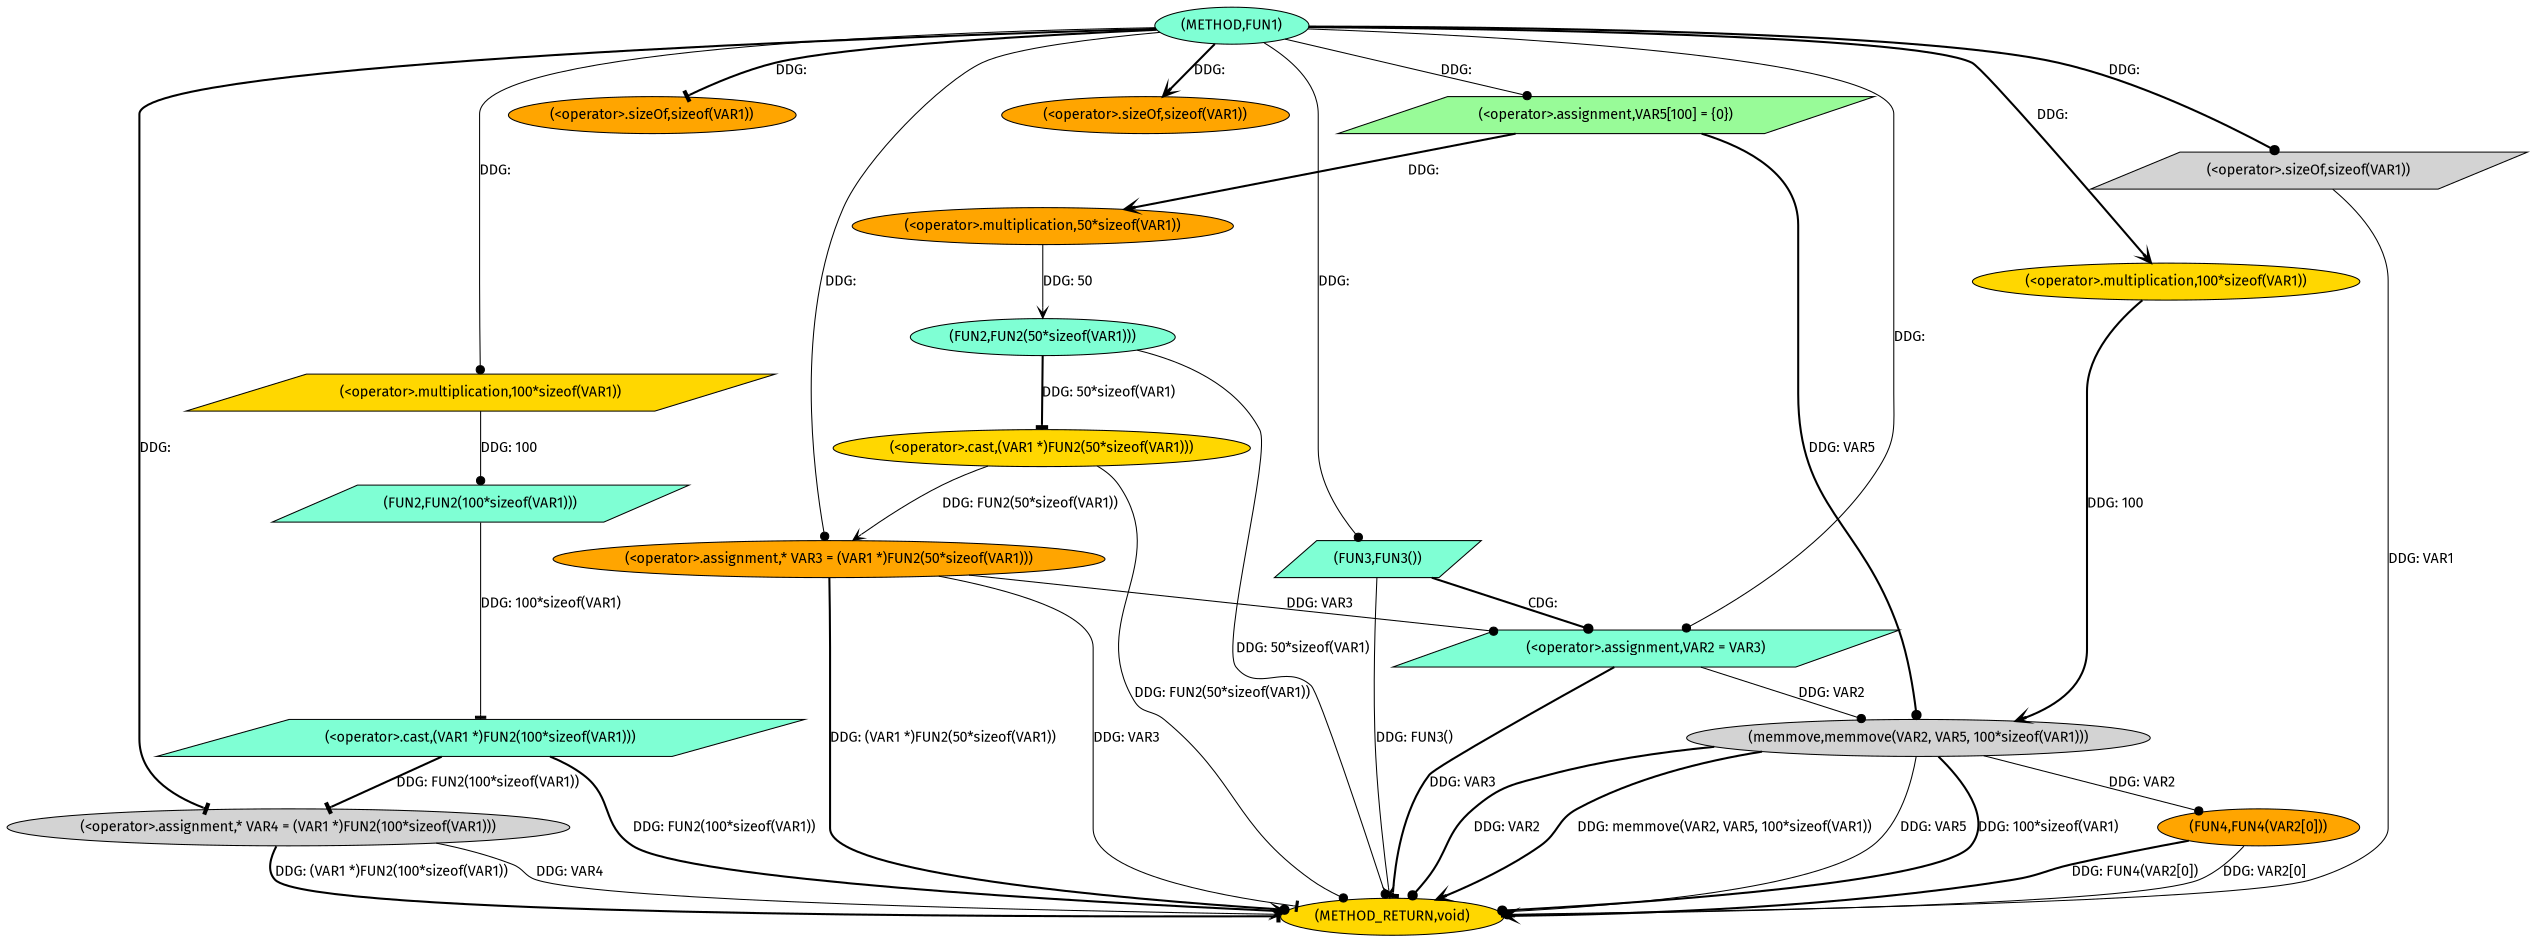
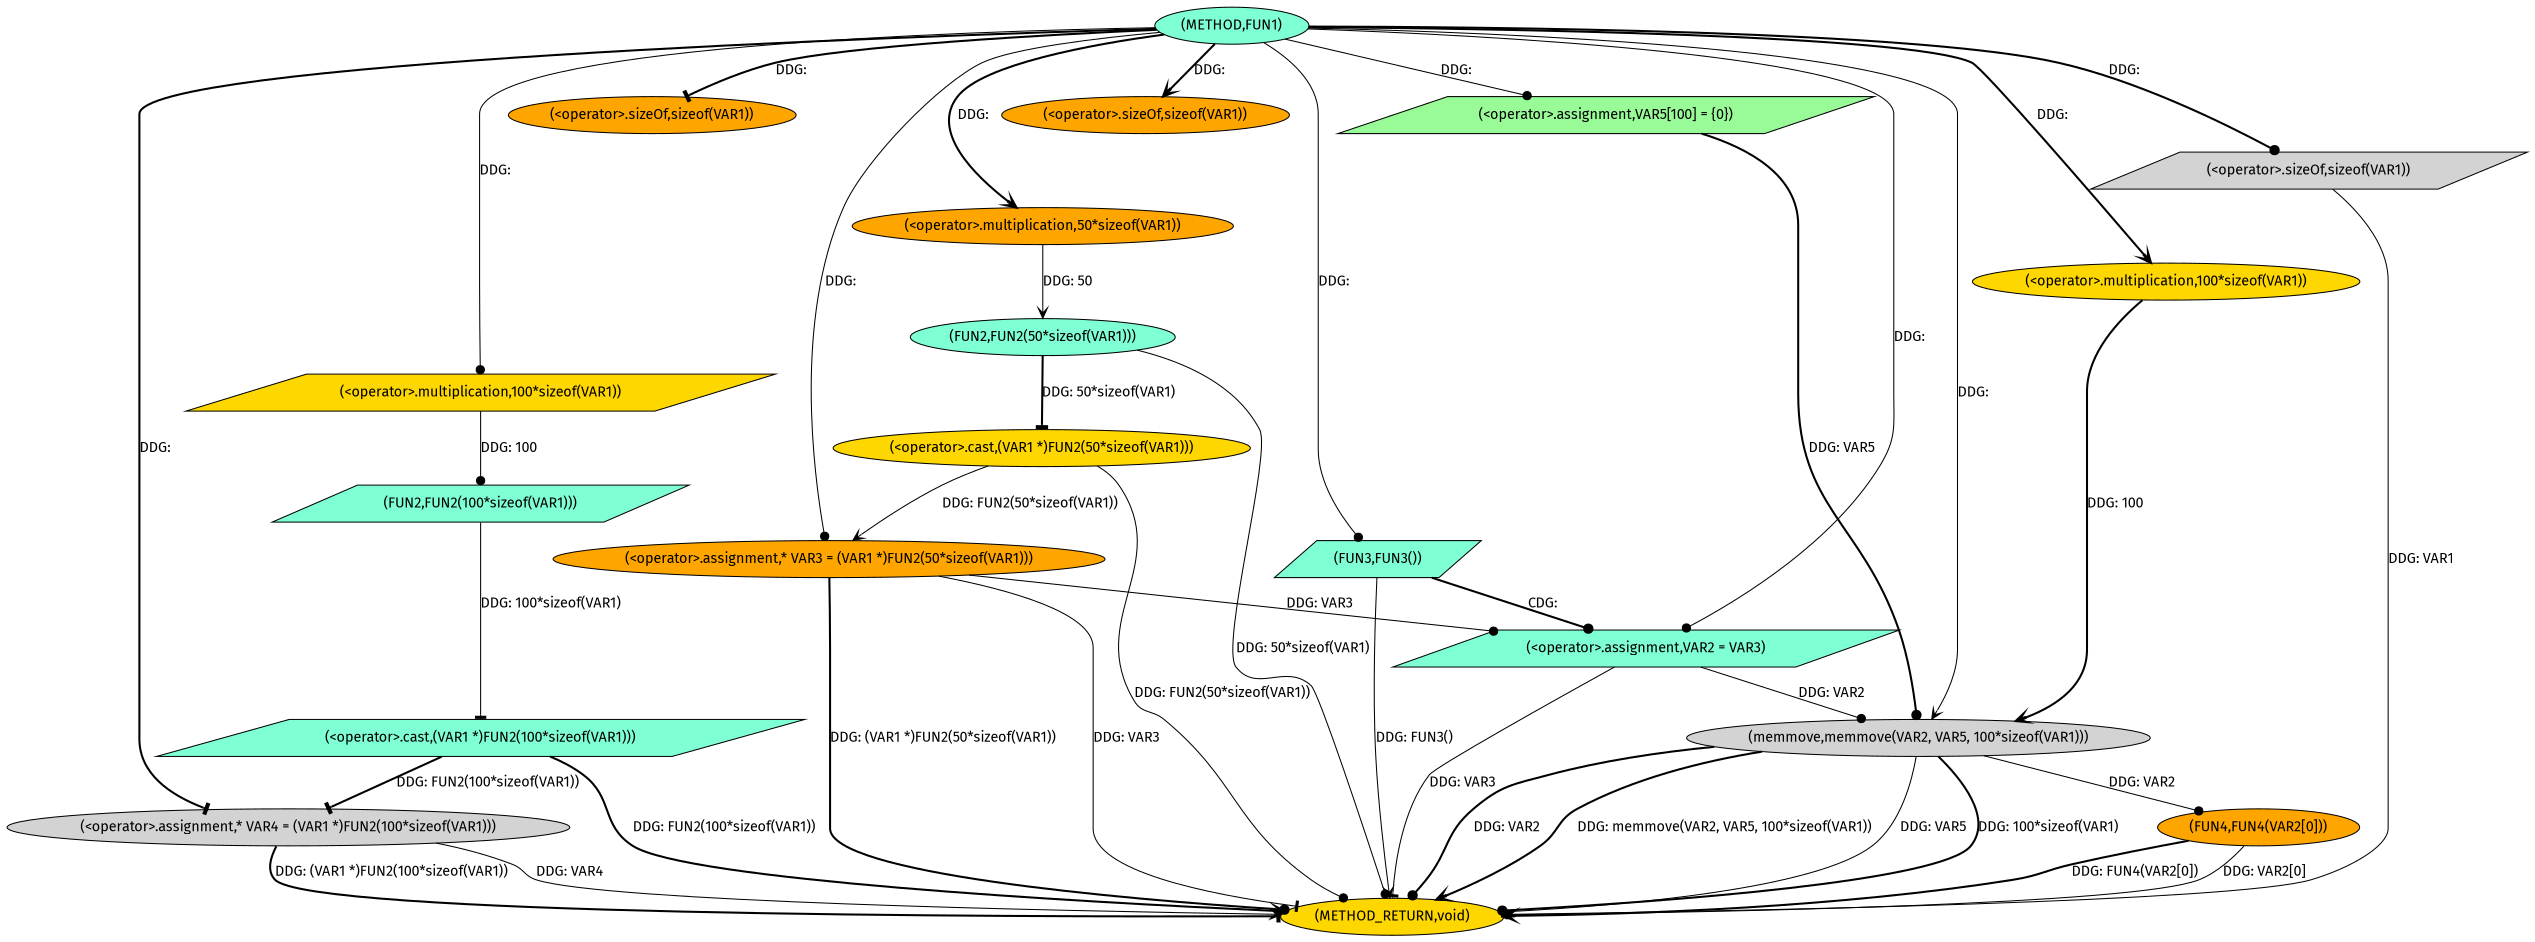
edge "(METHOD,FUN1)" -> "(memmove,memmove(VAR2, VAR5, 100*sizeof(VAR1)))": added, label "DDG:"
edge "(<operator>.assignment,VAR5[100] = {0})" -> "(<operator>.multiplication,50*sizeof(VAR1))": now "(METHOD,FUN1)" -> "(<operator>.multiplication,50*sizeof(VAR1))"
edge "(<operator>.assignment,VAR2 = VAR3)" -> "(METHOD_RETURN,void)": style bold -> solid
